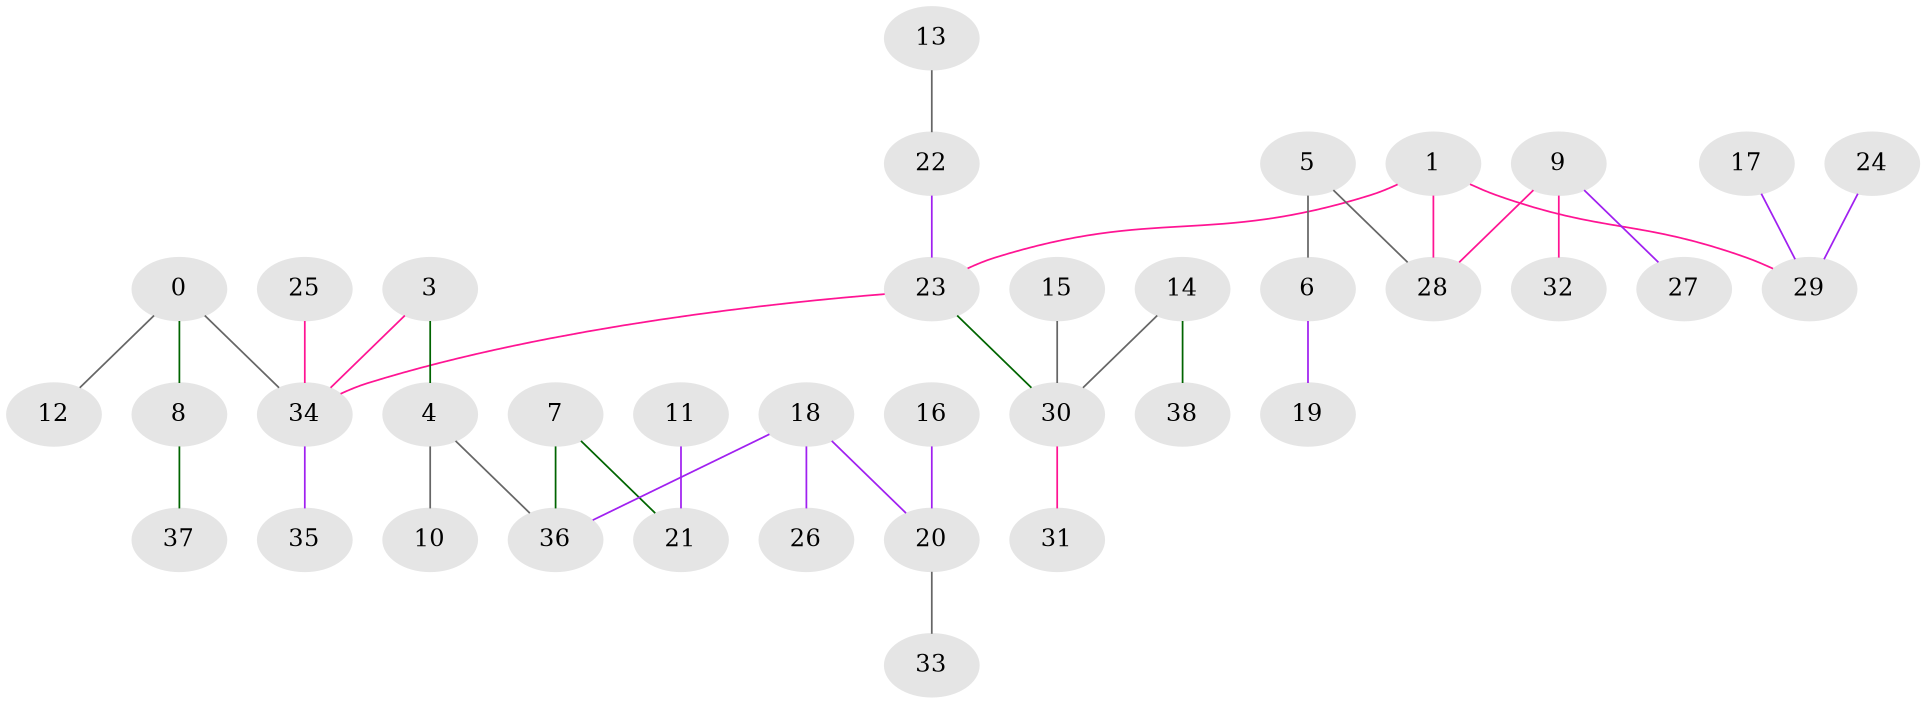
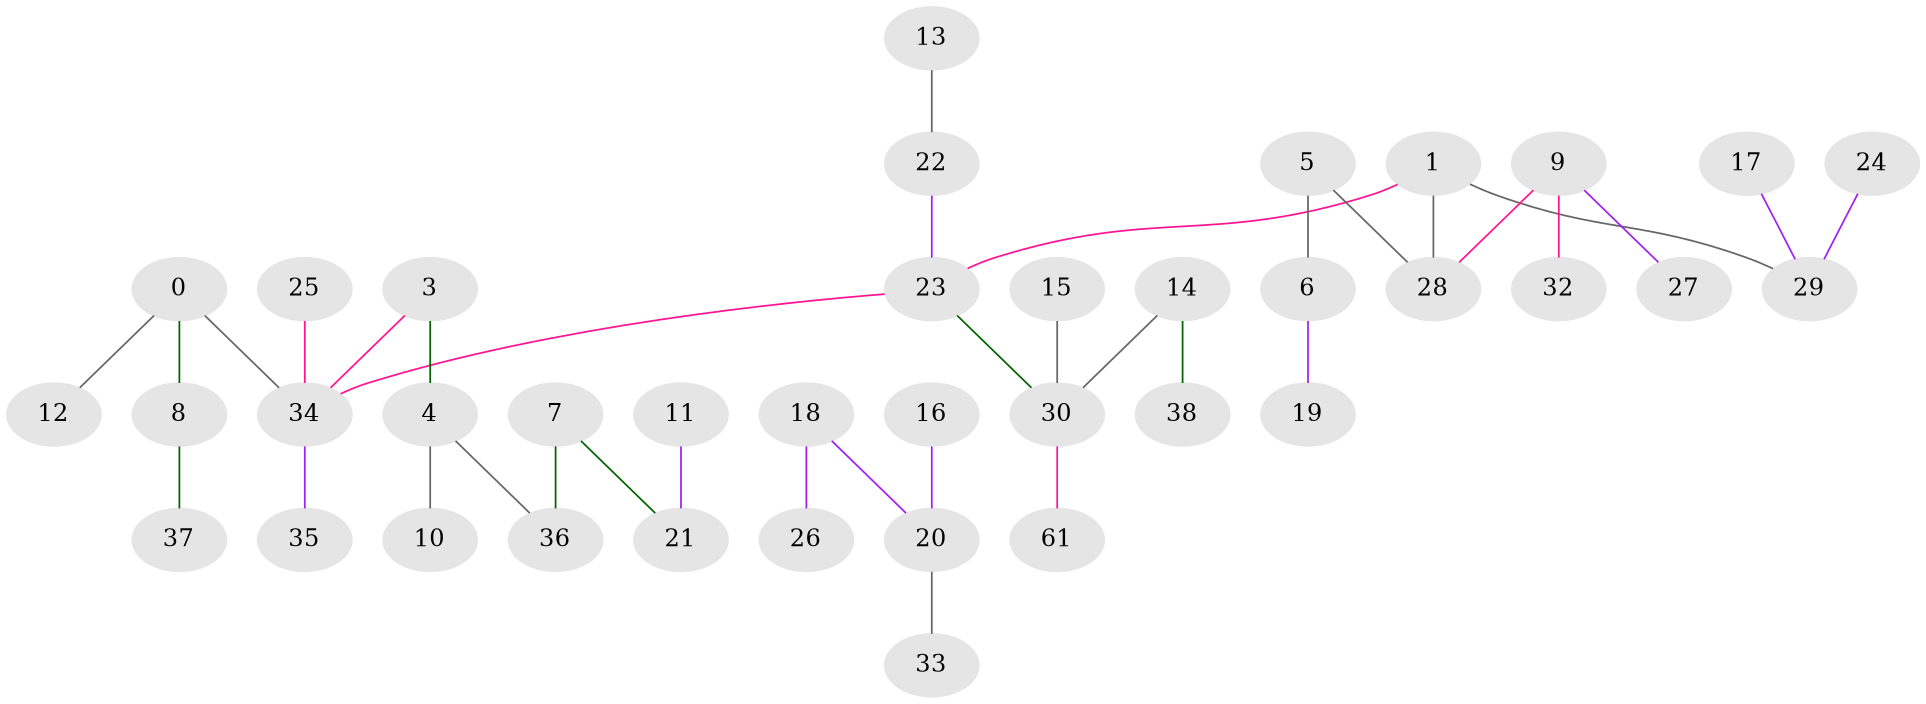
edge "1" -- "29": color deeppink -> gray40
edge "1" -- "28": color deeppink -> gray40
edge "18" -- "36": removed
node "31": label "31" -> "61"
